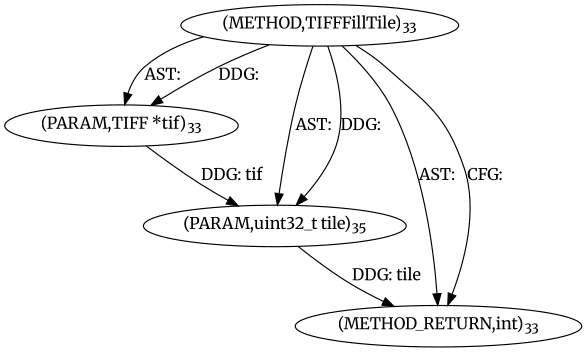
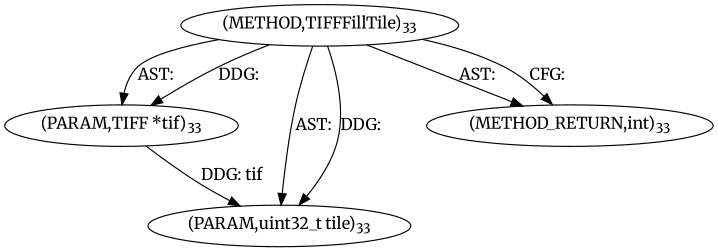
node "(PARAM,uint32_t tile)": text "35" -> "33"
edge "(PARAM,uint32_t tile)" -> "(METHOD_RETURN,int)": removed, label "DDG: tile"
